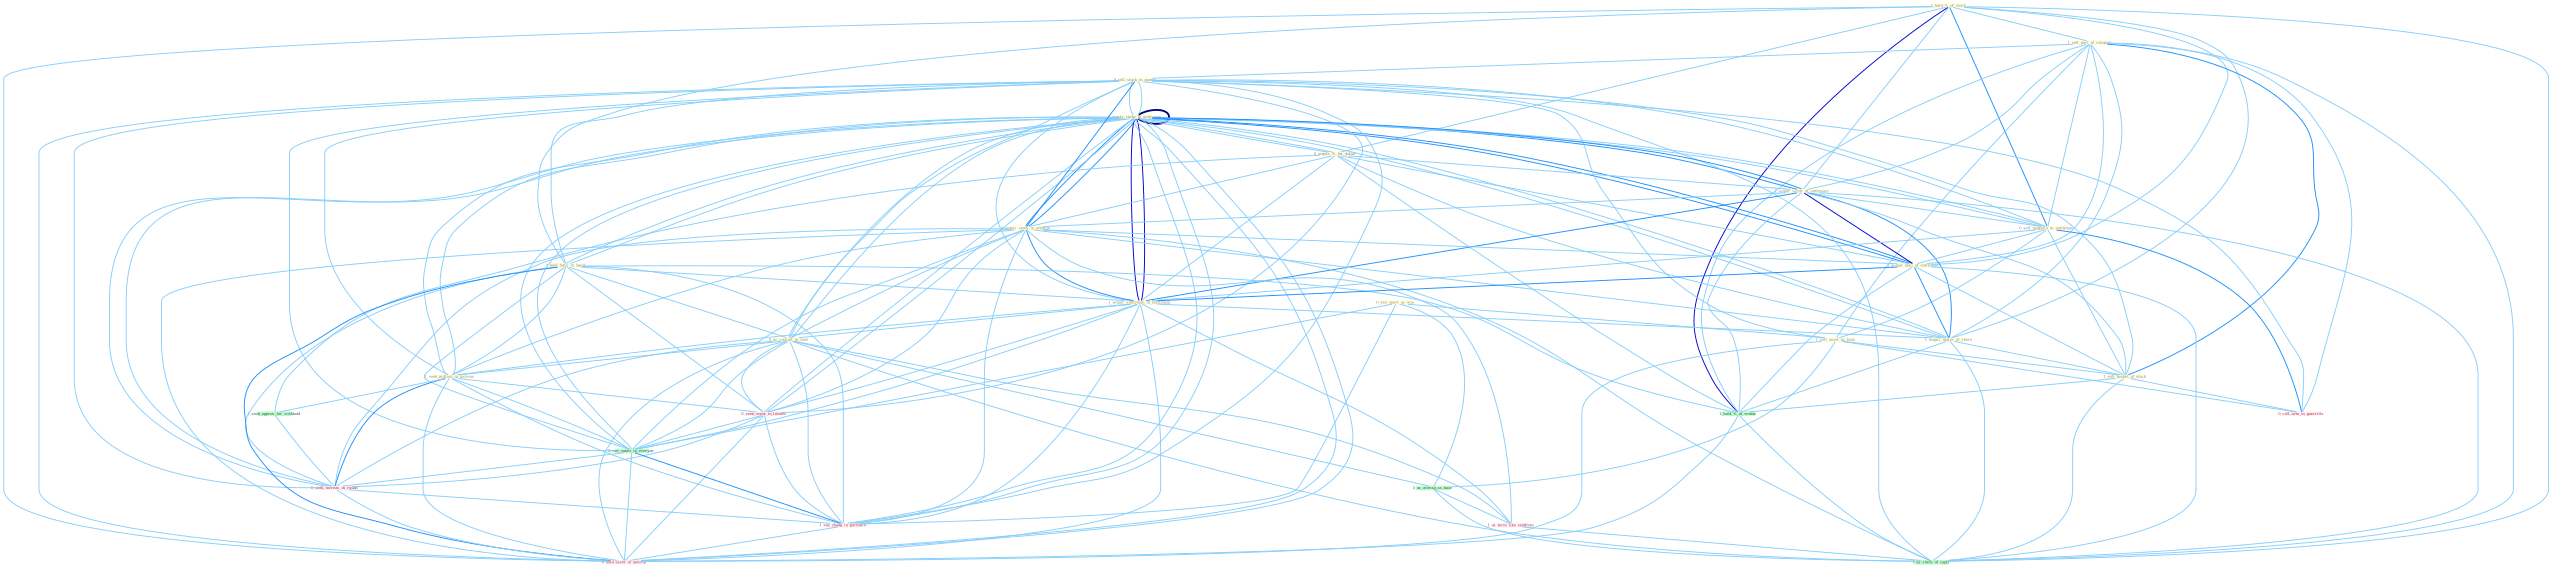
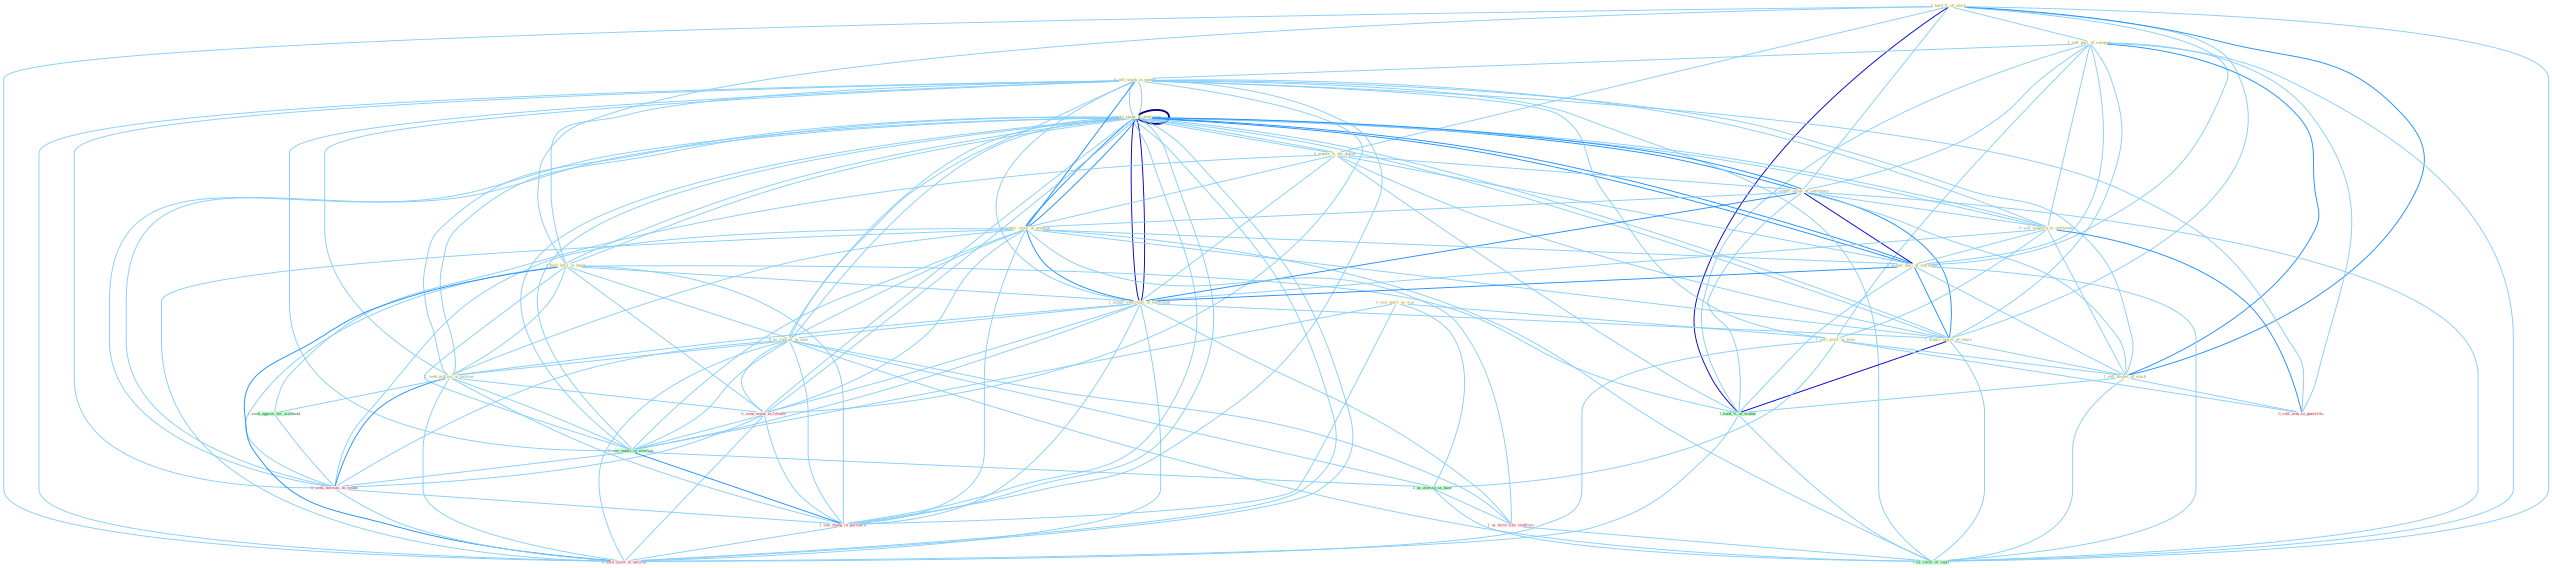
edge "1_hold_%_of_stock" -- "0_sell_magazin_to_entitynam": now "1_hold_%_of_stock" -- "1_sell_basket_of_stock"
edge "1_acquir_major_of_share" -- "1_hold_%_of_ventur": color #87cefa -> #0000cd
edge "0_see_vaniti_in_everyon" -- "0_hold_asset_in_anticip": now "0_see_vaniti_in_everyon" -- "0_us_averag_as_base"
